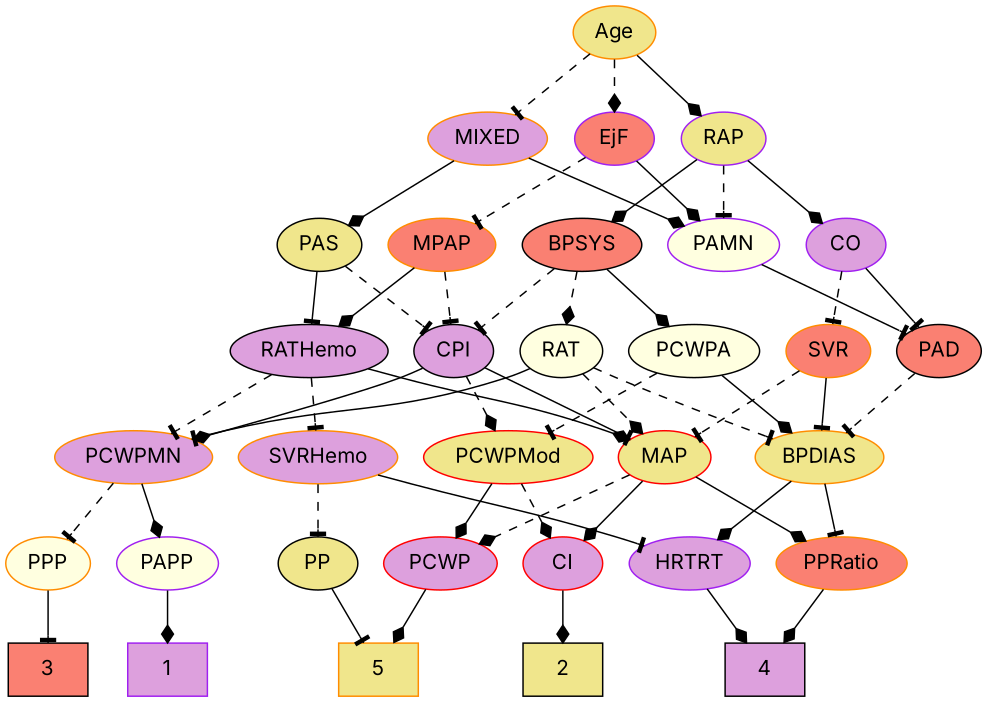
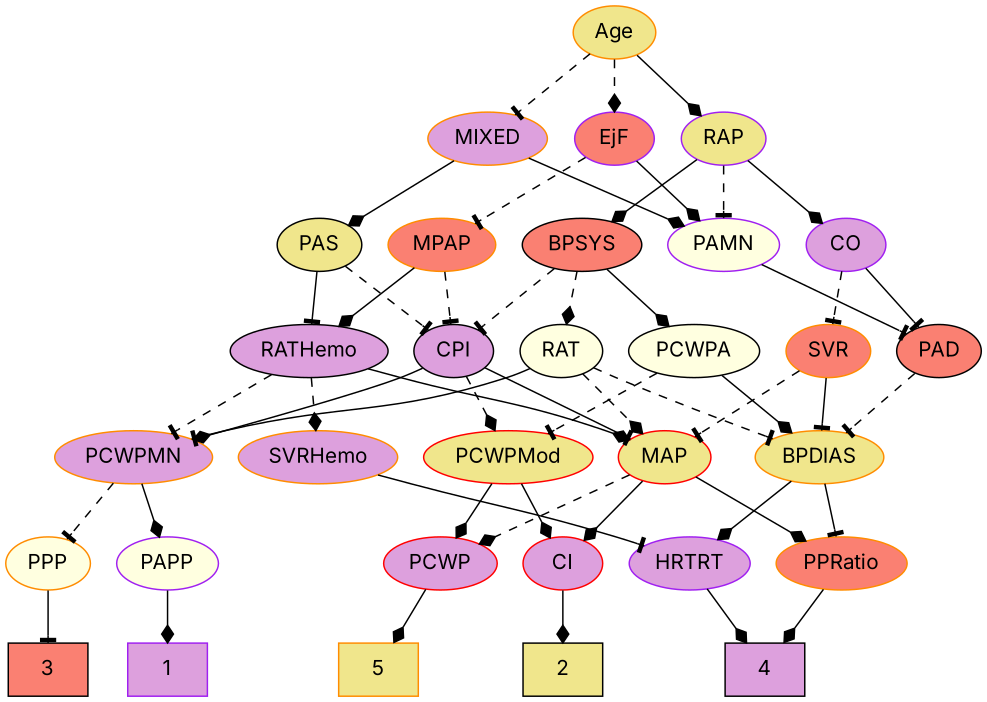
edge "RATHemo" -> "SVRHemo": arrowhead tee -> diamond
edge "PCWPMod" -> "CI": style dashed -> solid
node "PP": removed
